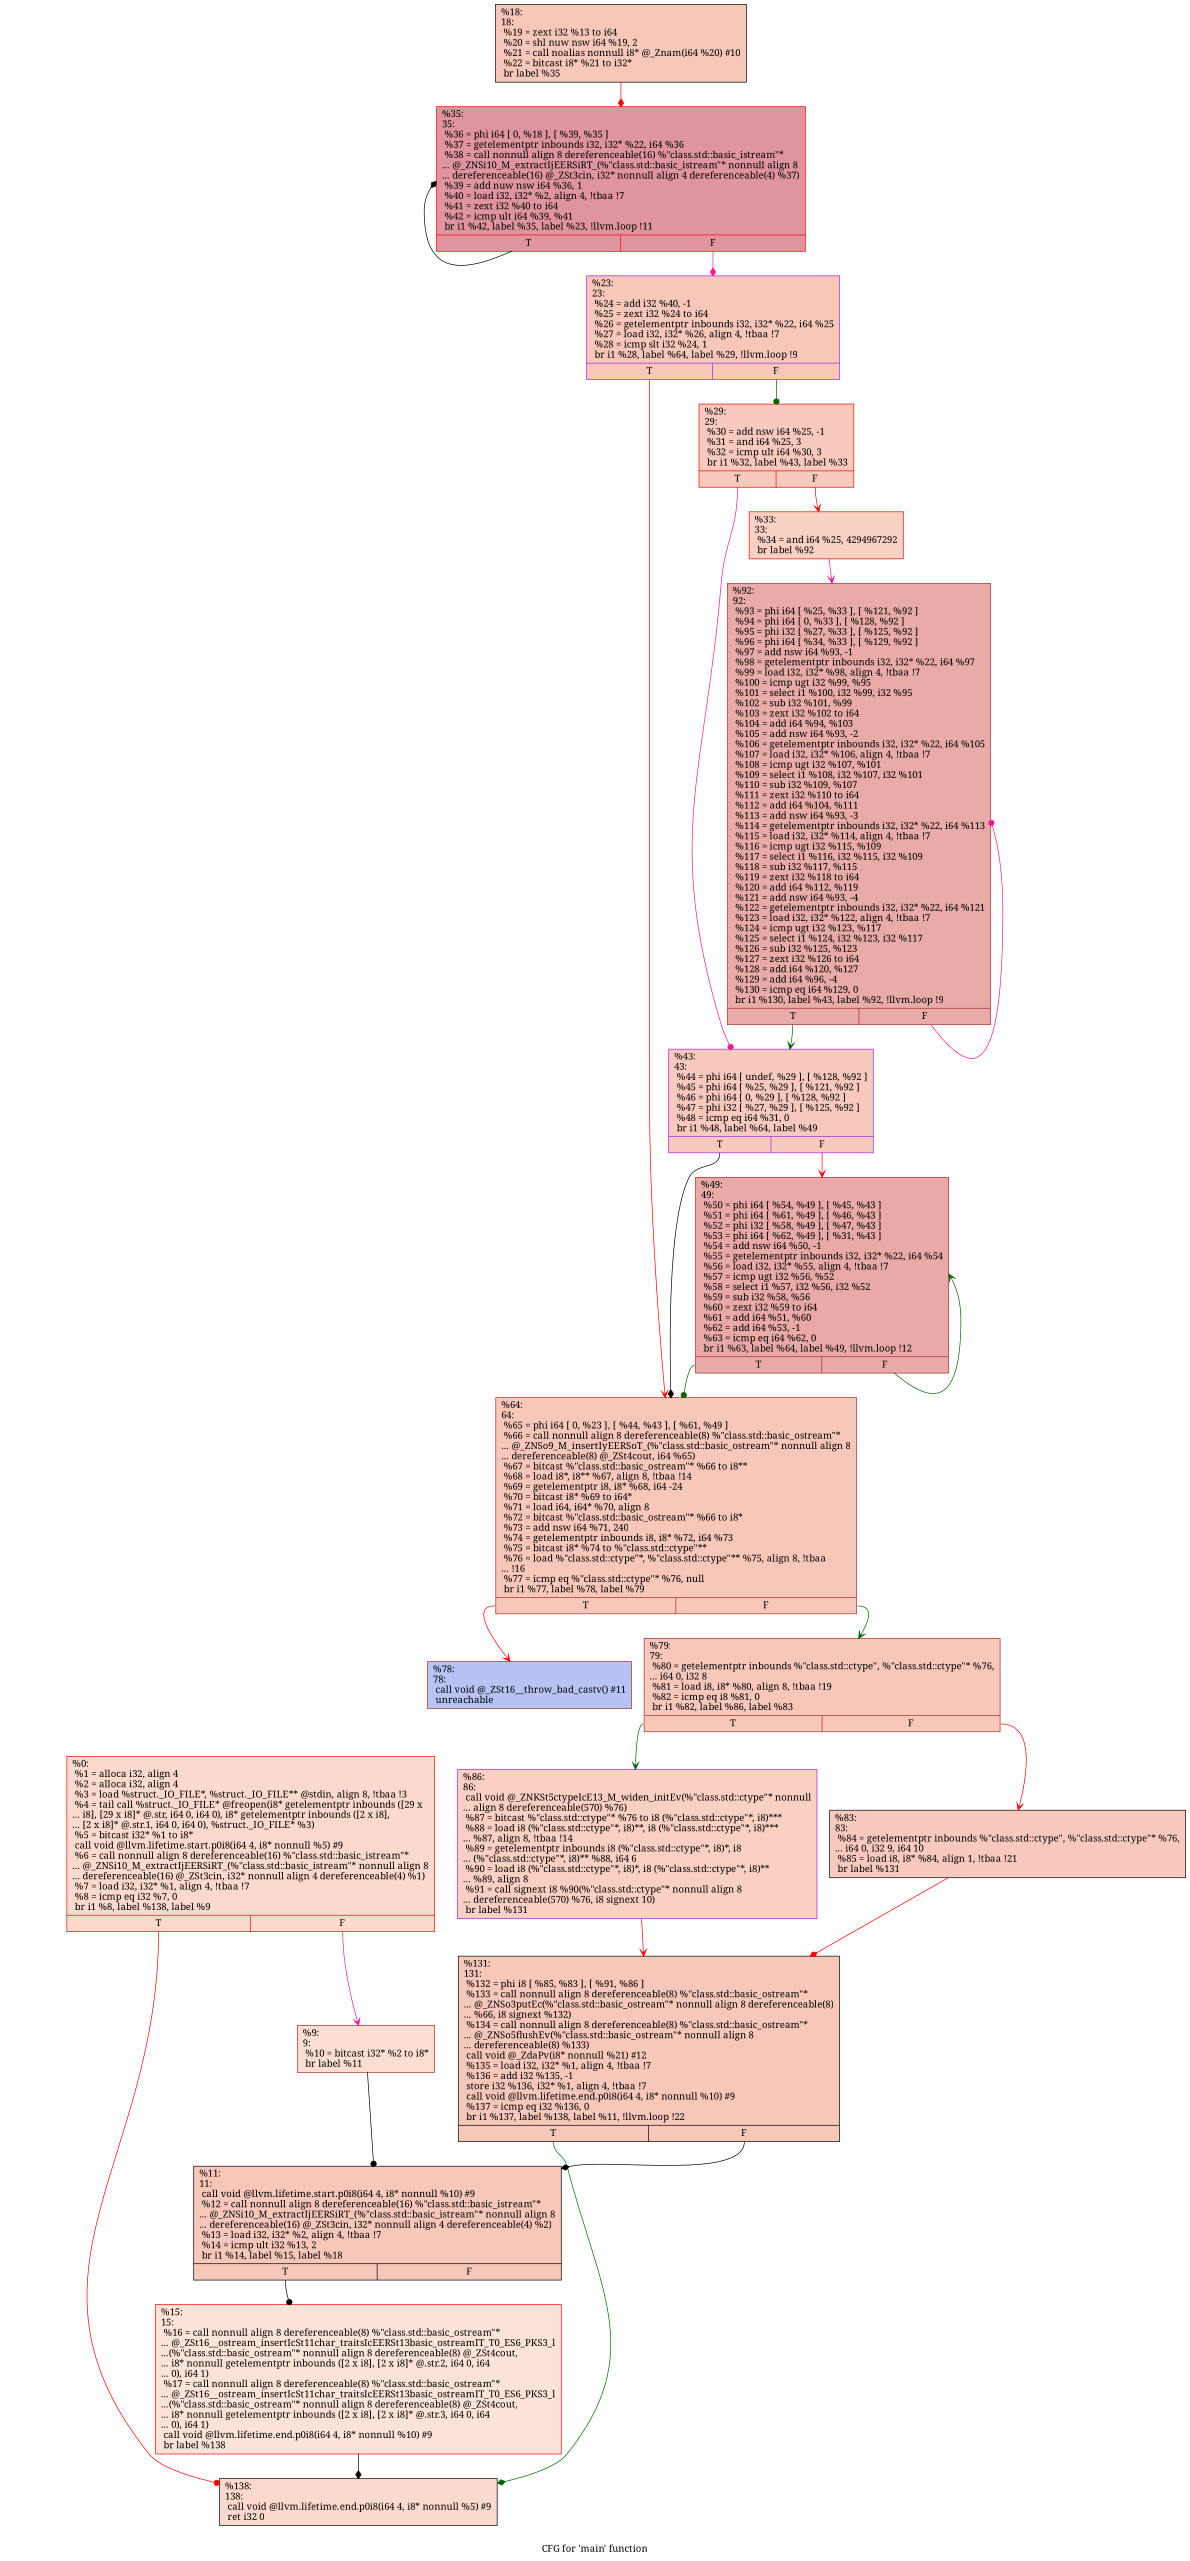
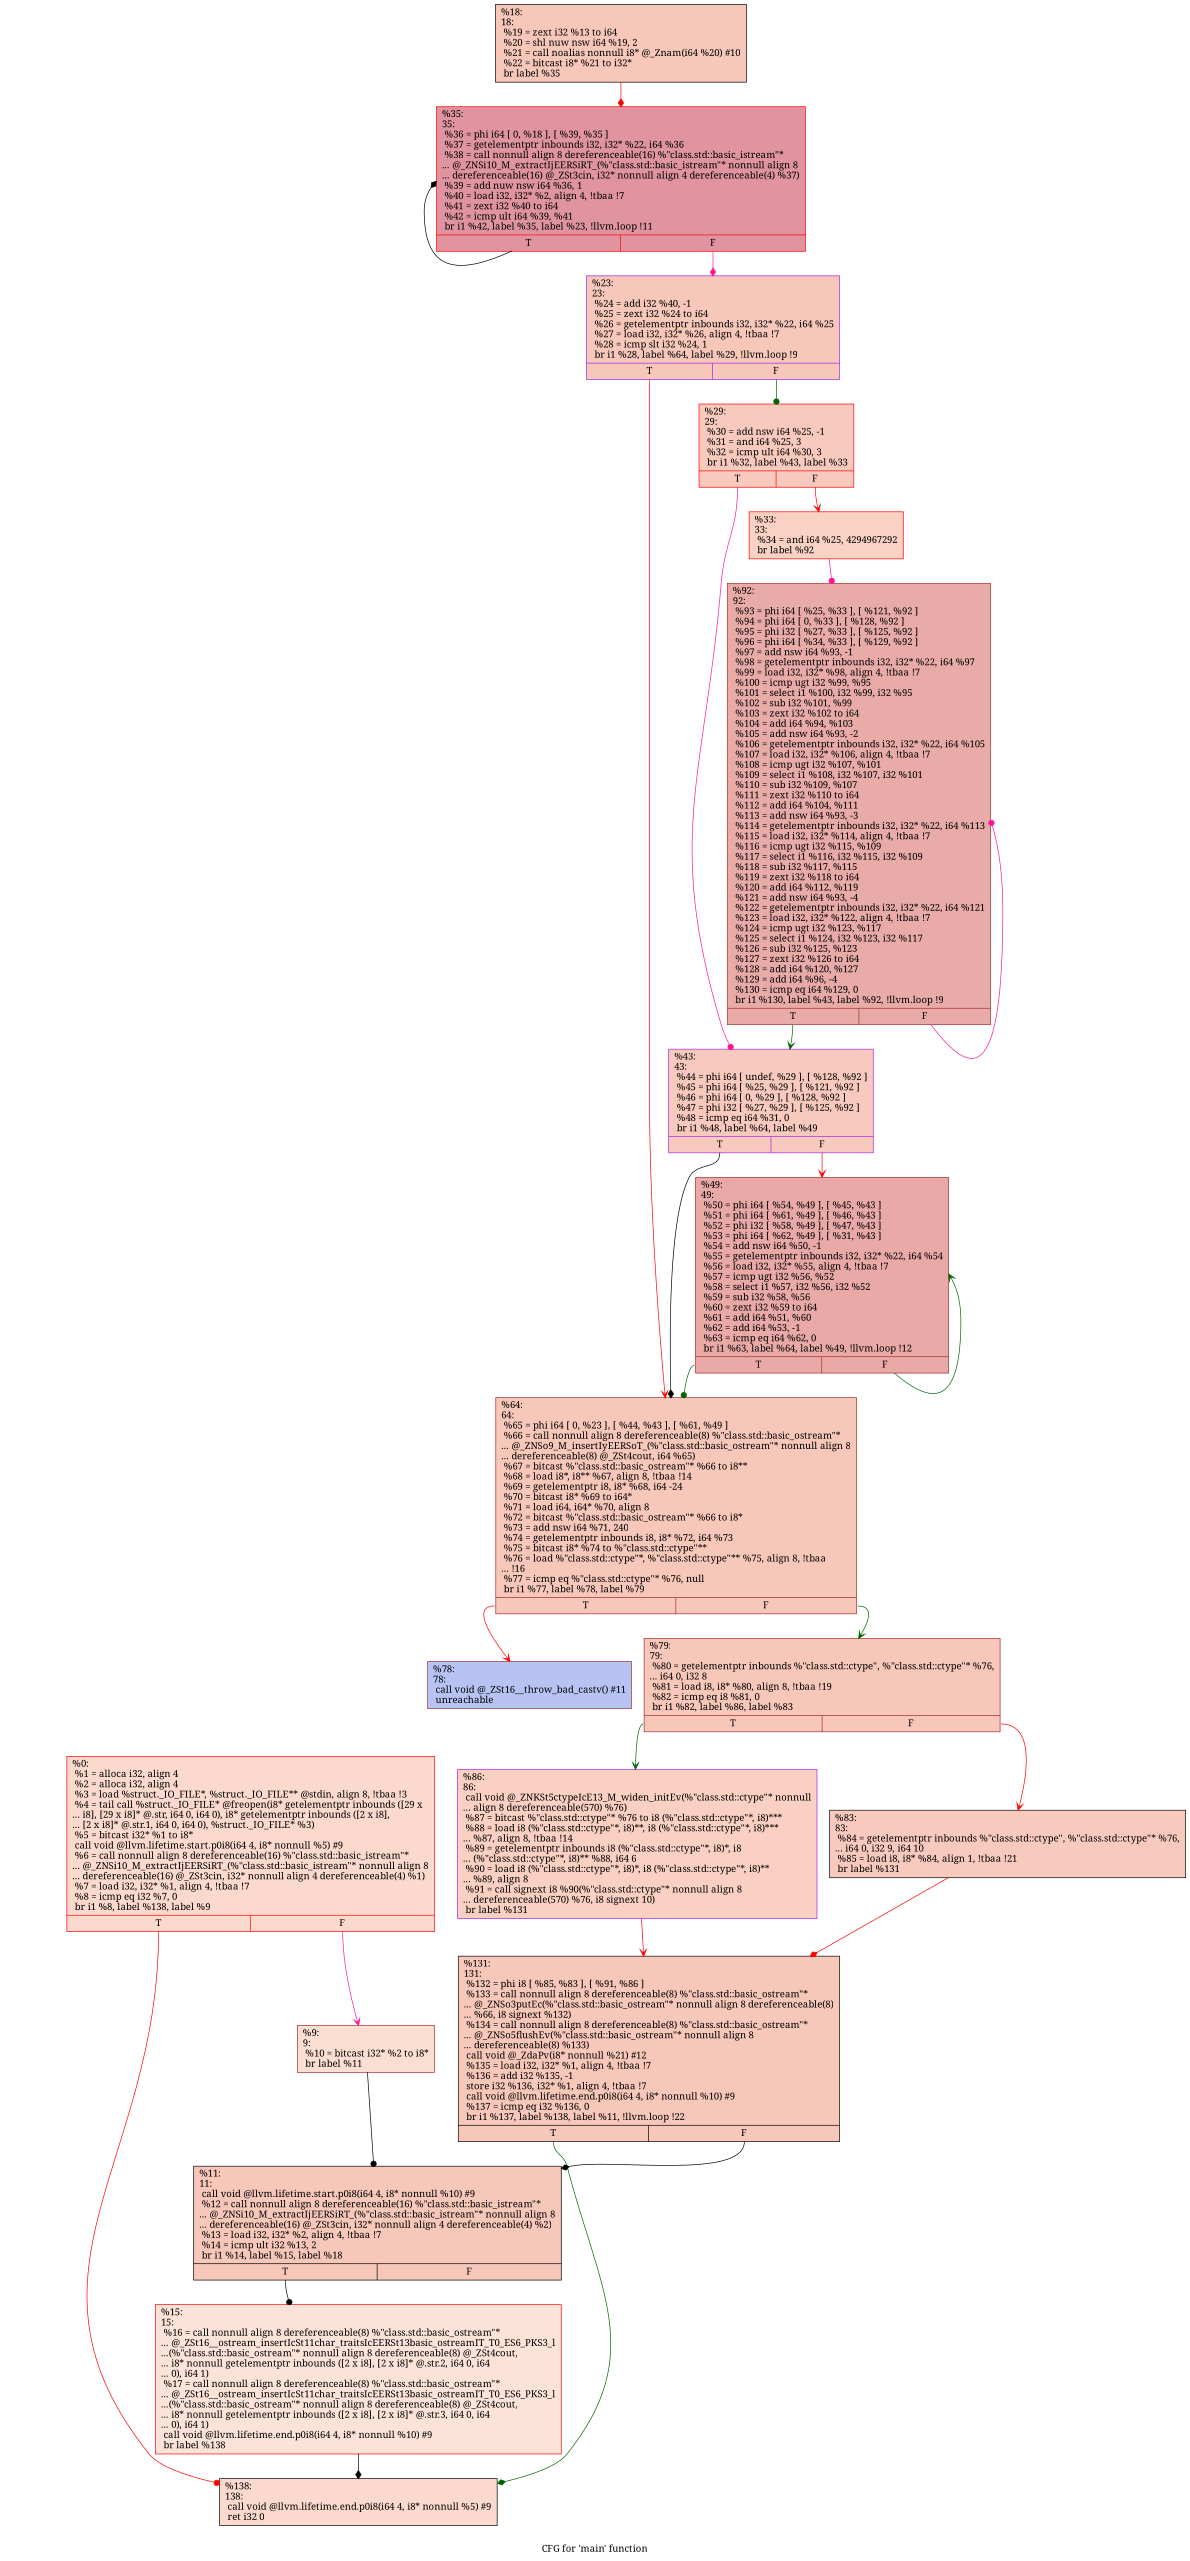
edge "%33:" -> "%92:": arrowhead vee -> dot
